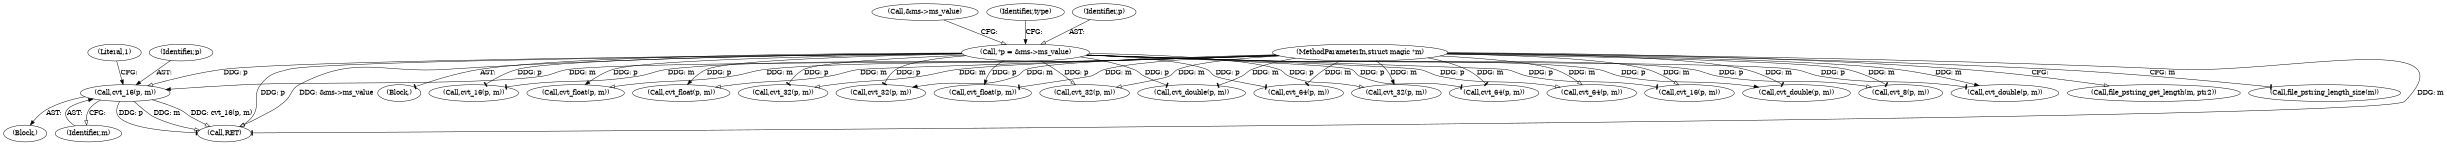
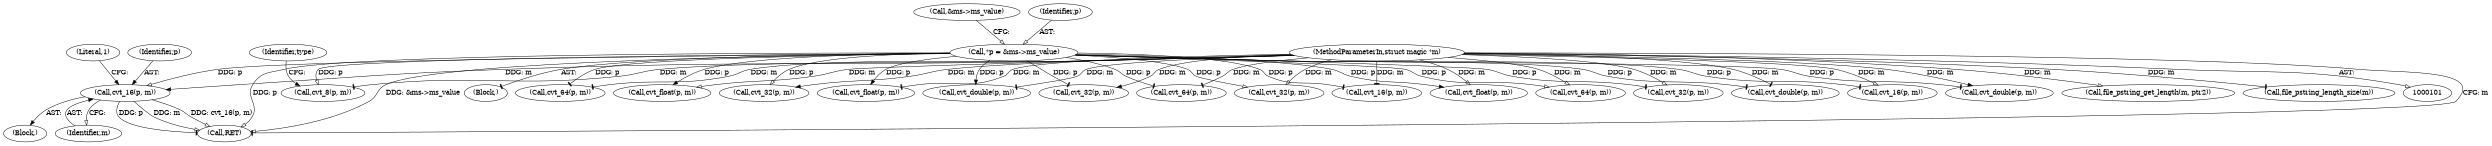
edge "(Identifier,type)" -> "(Call,*p = &ms->ms_value)": now "(Identifier,type)" -> "(Call,cvt_8(p, m))"
edge "(MethodParameterIn,struct magic *m)" -> "(Call,file_pstring_get_length(m, ptr2))": label "CFG: " -> "DDG: m"
edge "(MethodParameterIn,struct magic *m)" -> "(Call,file_pstring_length_size(m))": label "CFG: m" -> "DDG: m"
node "1000101": added
edge "(MethodParameterIn,struct magic *m)" -> "(Call,RET)": label "DDG: m" -> "CFG: m"
